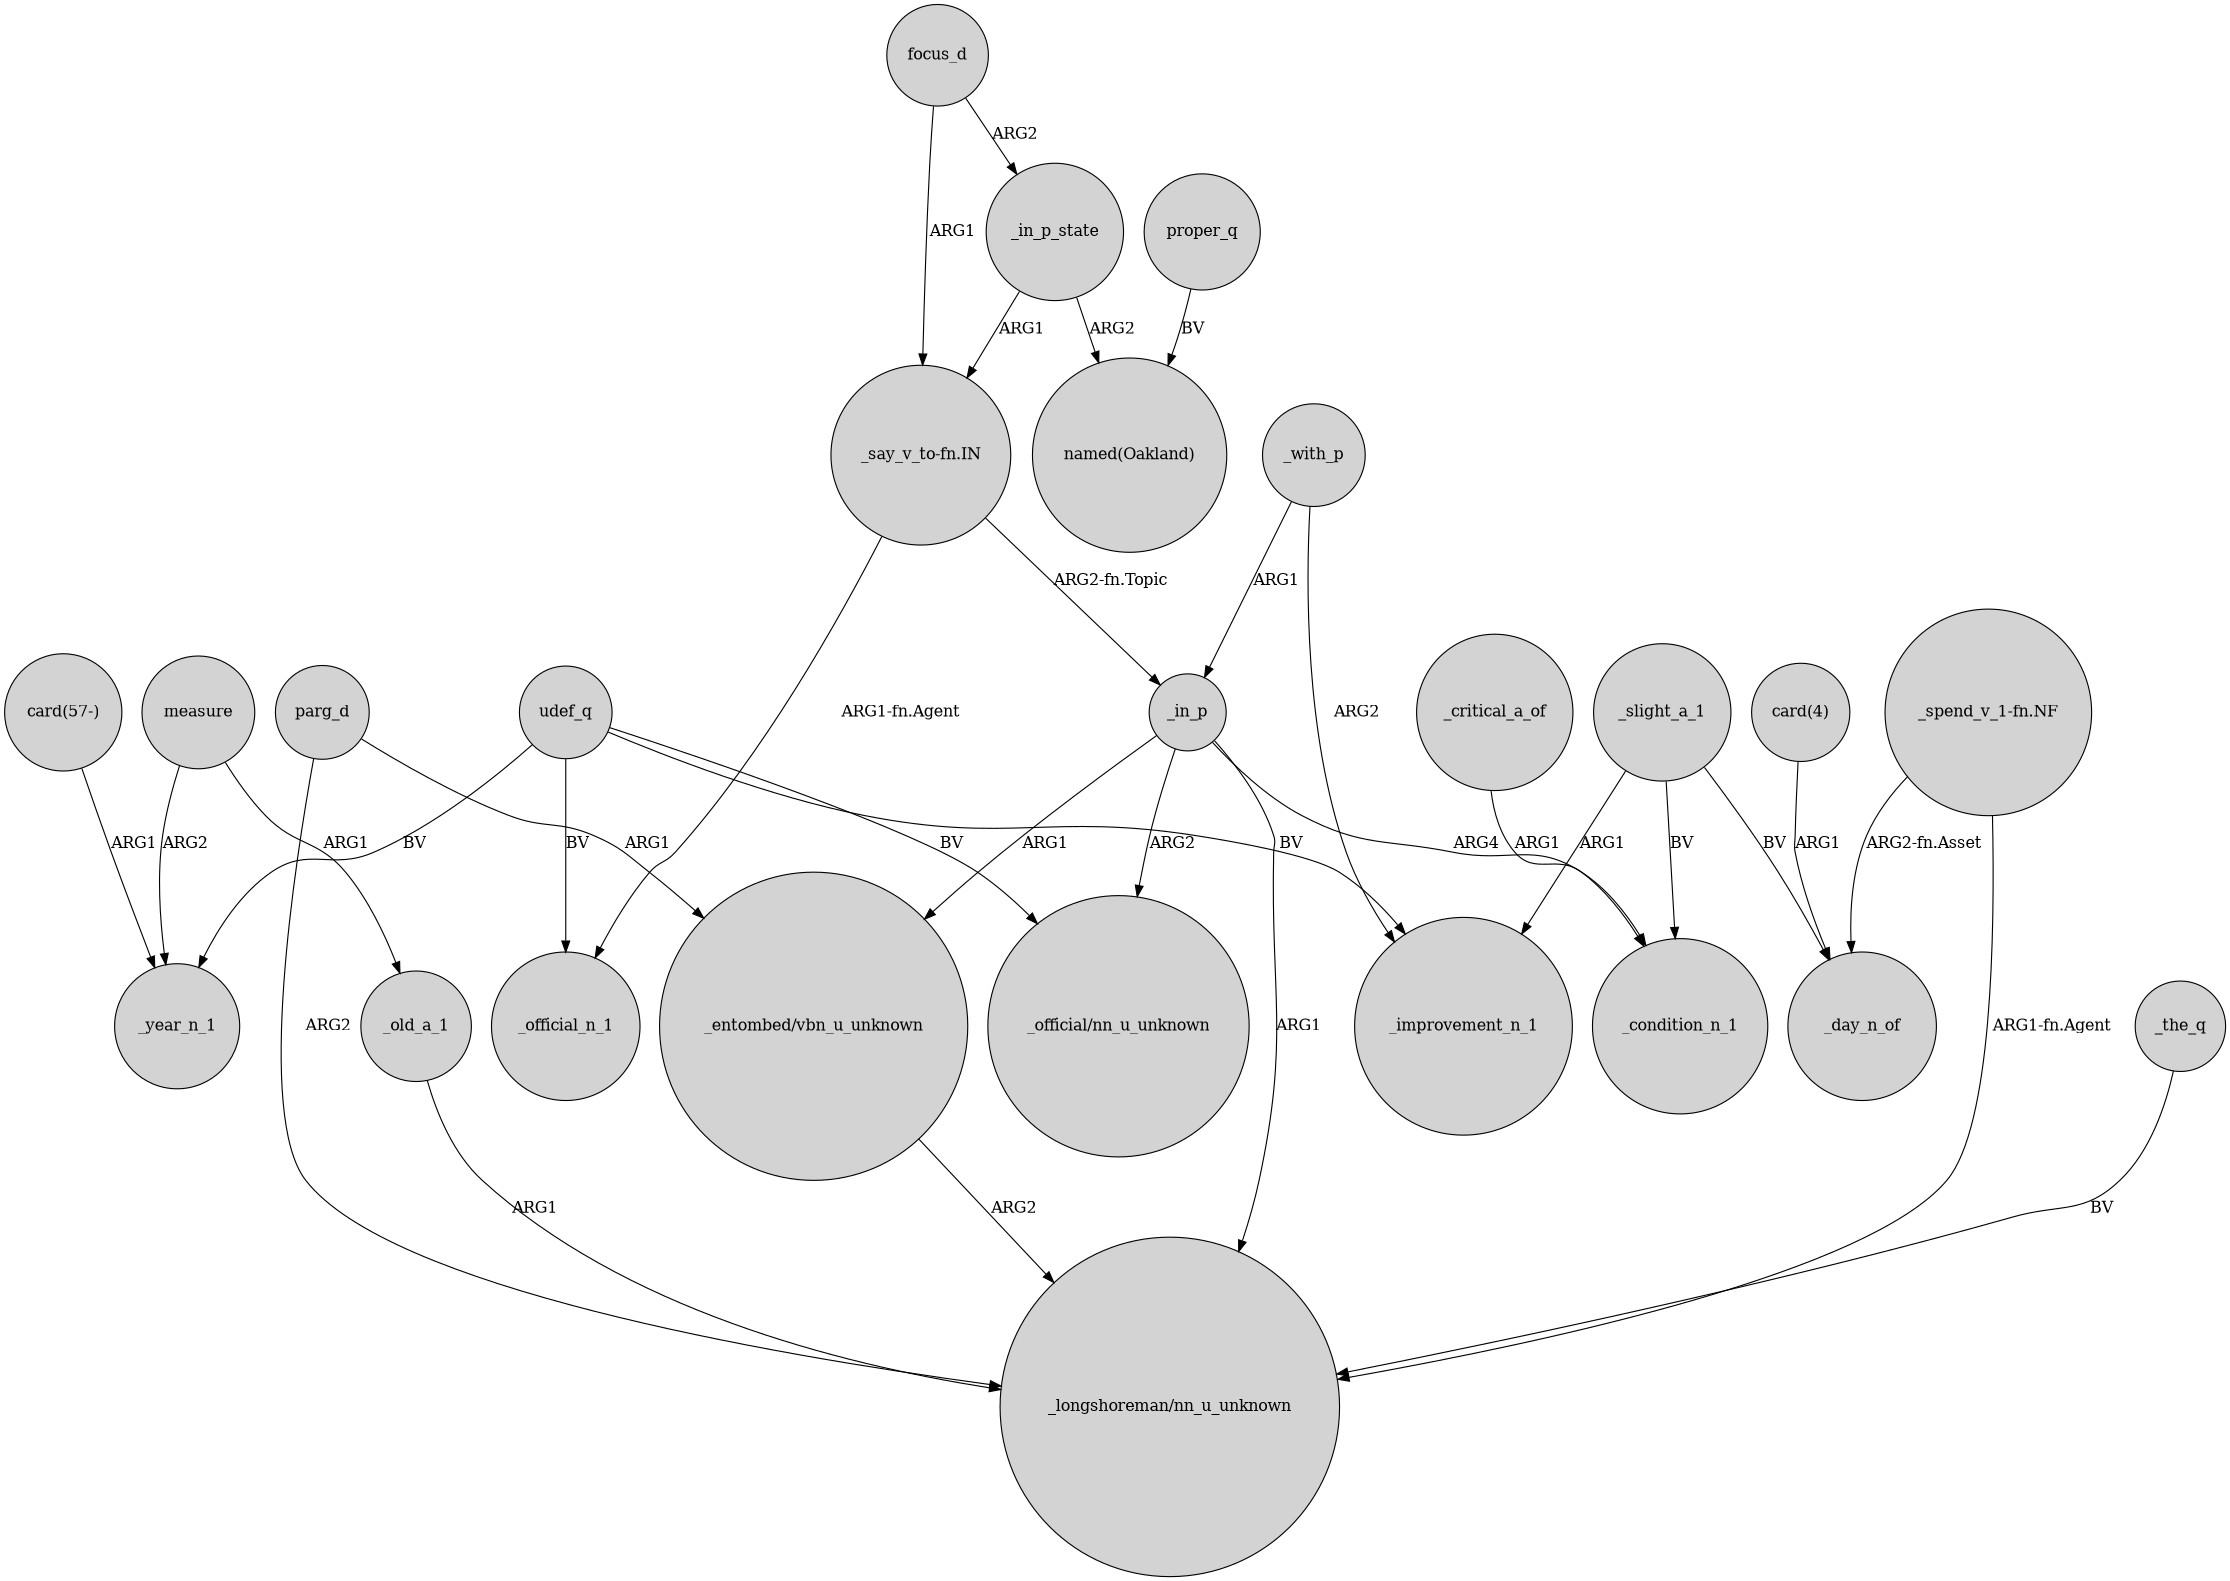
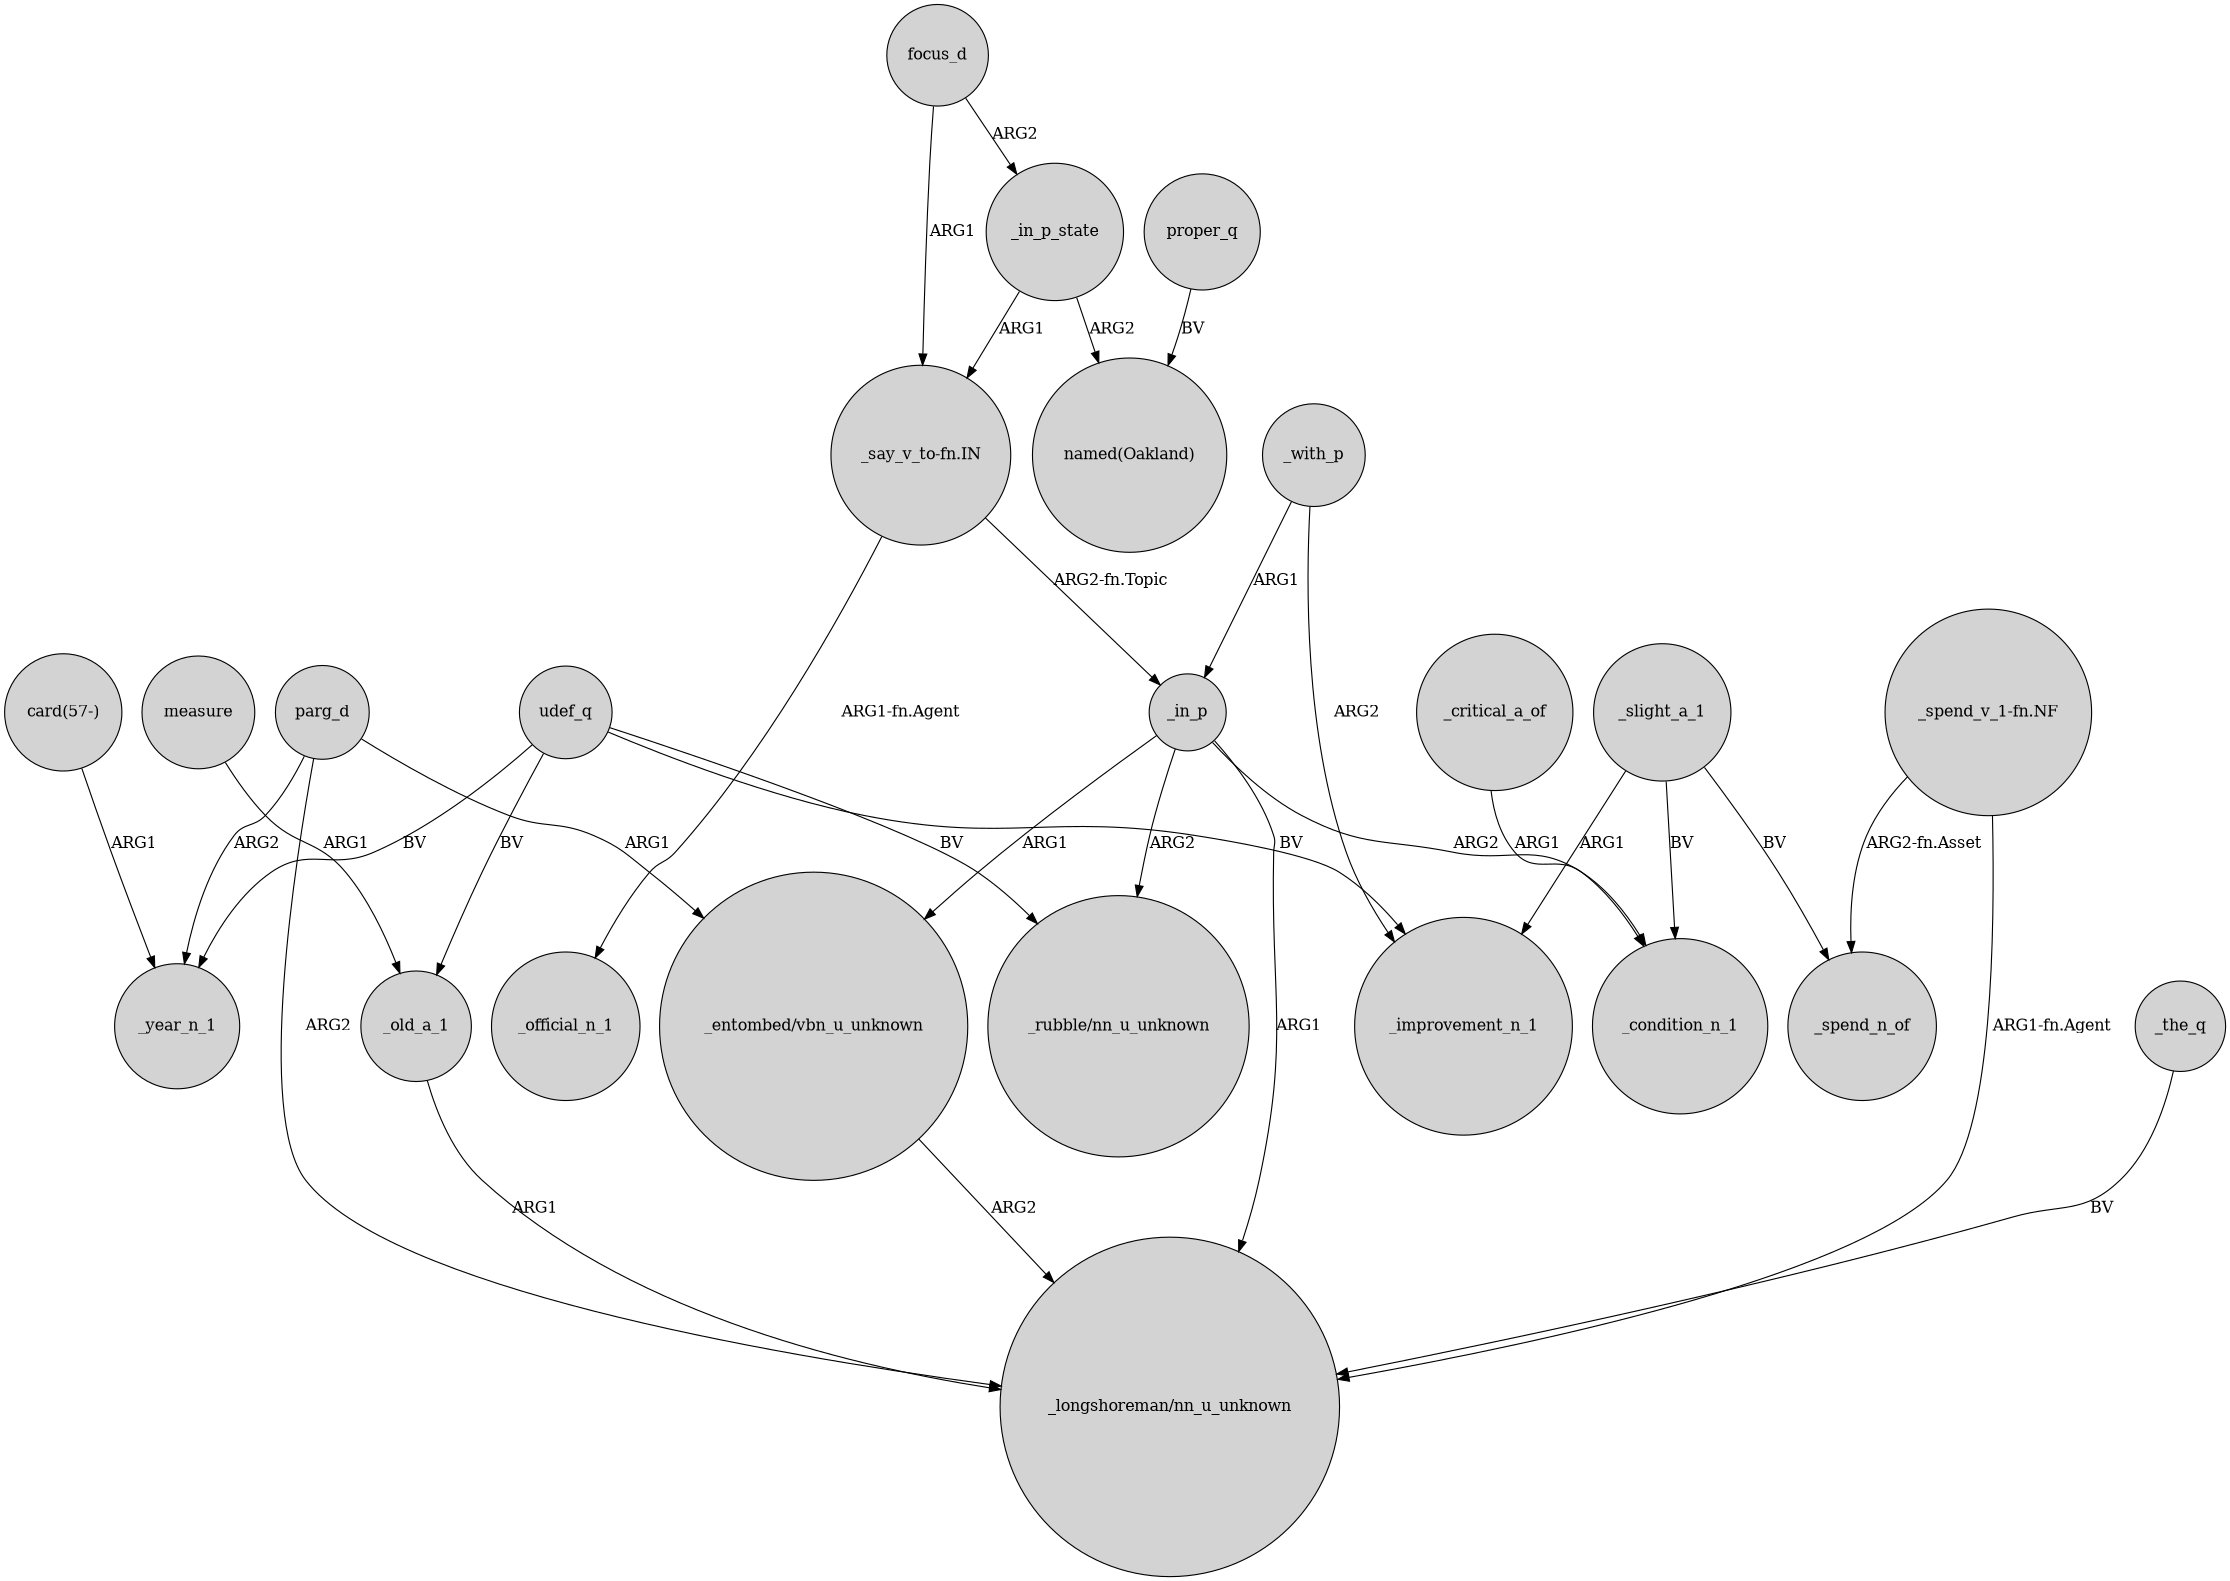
node "card(4)": removed
edge "_in_p" -> "_condition_n_1": label "ARG4" -> "ARG2"
edge "udef_q" -> "_official_n_1": now "udef_q" -> "_old_a_1"
edge "measure" -> "_year_n_1": now "parg_d" -> "_year_n_1"
node "_official/nn_u_unknown": label "_official/nn_u_unknown" -> "_rubble/nn_u_unknown"
node "_day_n_of": label "_day_n_of" -> "_spend_n_of"
